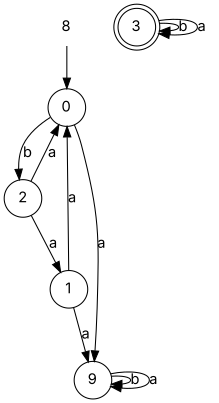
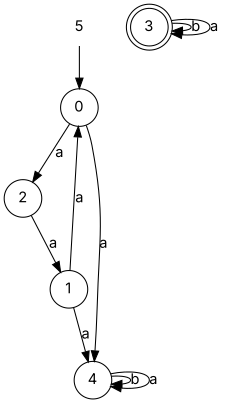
node "8": label "8" -> "5"
edge "0" -> "2": label "b" -> "a"
edge "2" -> "0": removed, label "a"
node "9": label "9" -> "4"
